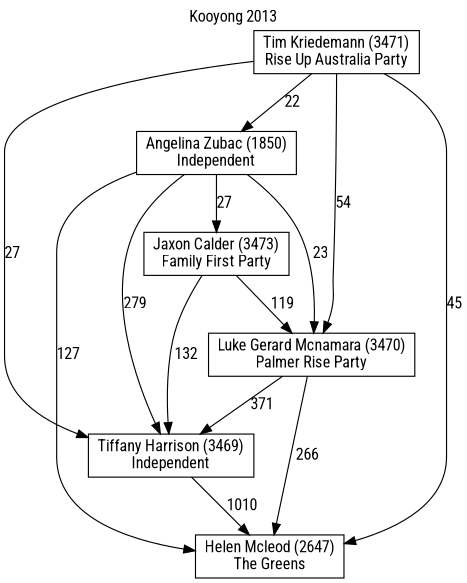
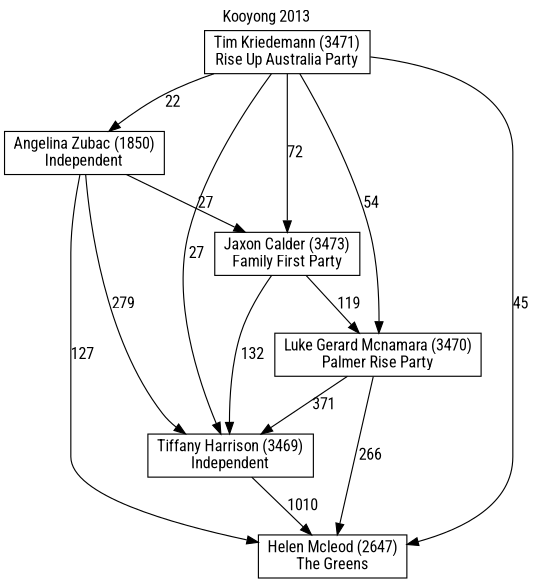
edge "Tim Kriedemann (3471) Rise Up Australia Party" -> "Jaxon Calder (3473) Family First Party": added, label "72"
edge "Angelina Zubac (1850) Independent" -> "Luke Gerard Mcnamara (3470) Palmer Rise Party": removed, label "23"
